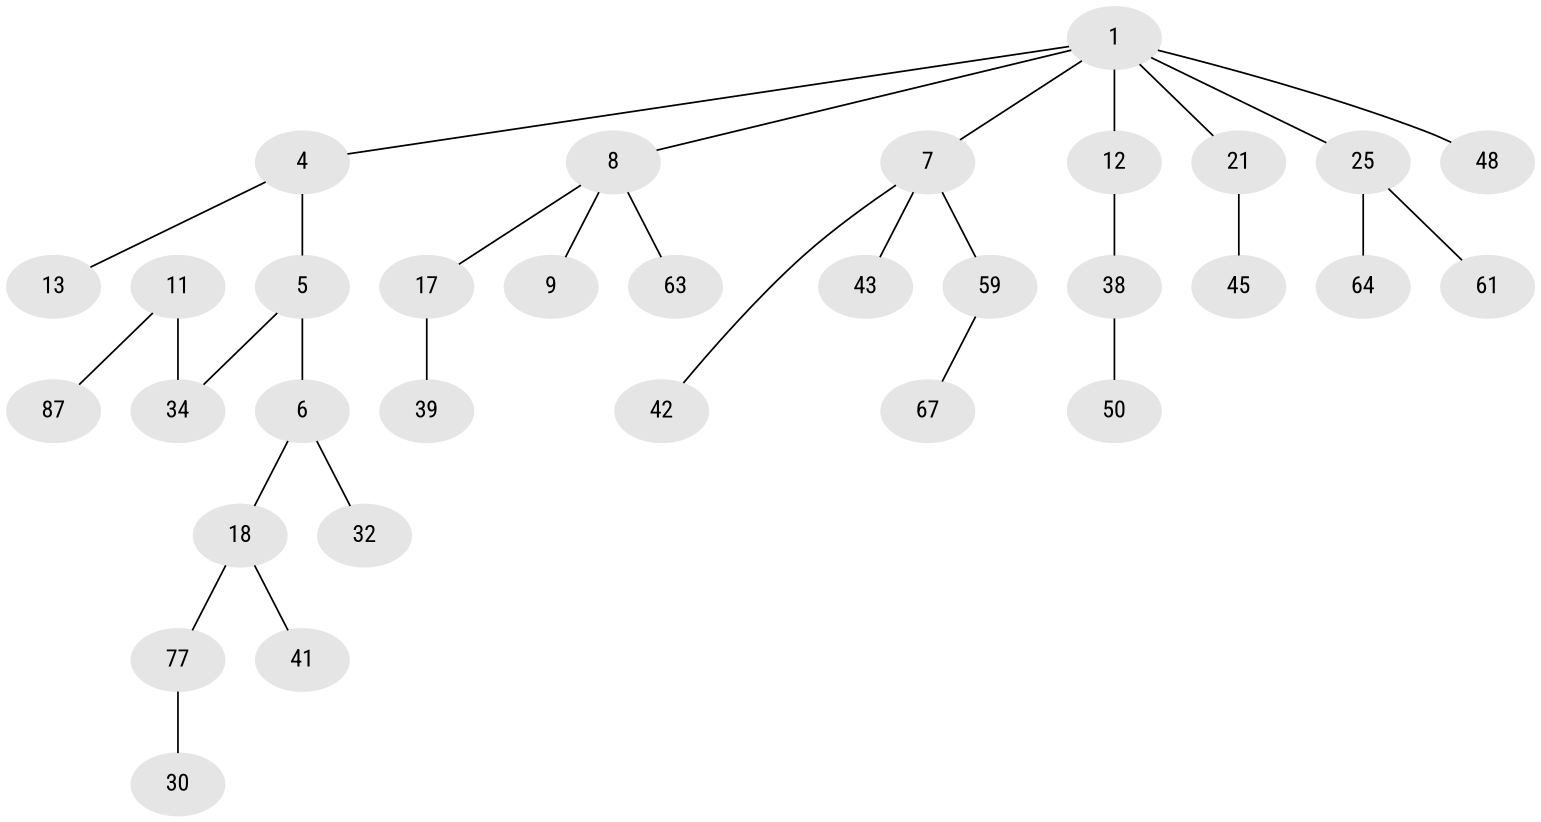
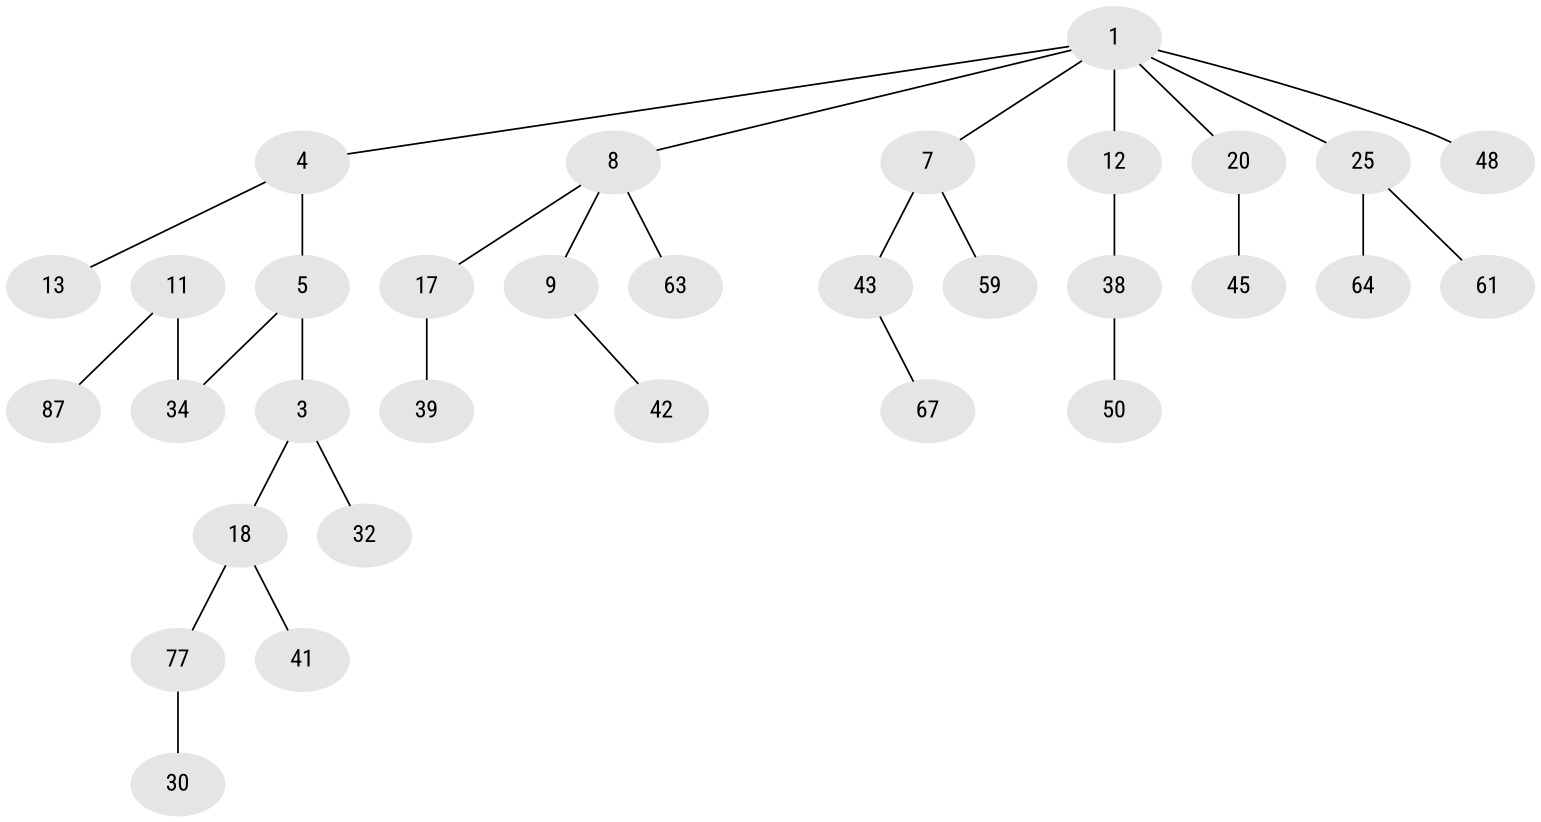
node "21": label "21" -> "20"
edge "7" -- "42": now "9" -- "42"
edge "59" -- "67": now "43" -- "67"
node "6": label "6" -> "3"
